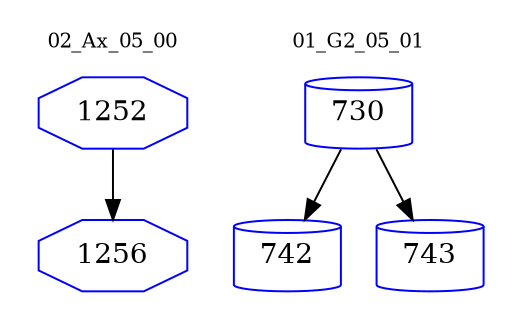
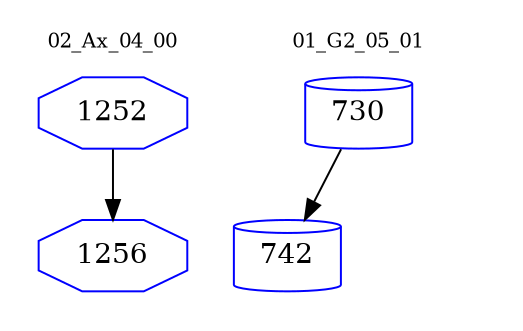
cluster "02_Ax_05_00": label "02_Ax_05_00" -> "02_Ax_04_00"
node "743": removed
